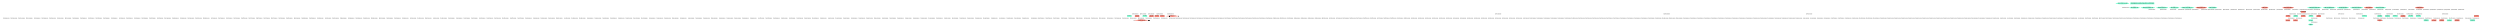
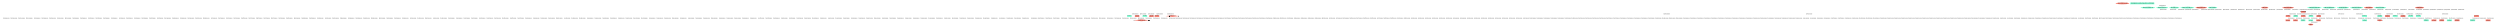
node "File##/etc/ld-musl-x86_64.path": fillcolor aquamarine -> salmon
node "File##/lib/libstdc++.so.6": removed
edge "File##/etc/ld-musl-x86_64.path" -> "Process##15": now "File##/etc/ld-musl-x86_64.path" -> "File##/home/app/index.js"
node "Process##21": removed
node "Process##277": fillcolor aquamarine -> salmon
edge "Process##462" -> "Process##463": now "Process##264" -> "Process##463"
node "Process##43": added
node "Process##75": added
node "Process##251": added
node "Process##265": added
node "File##2.txt": fillcolor aquamarine -> salmon
